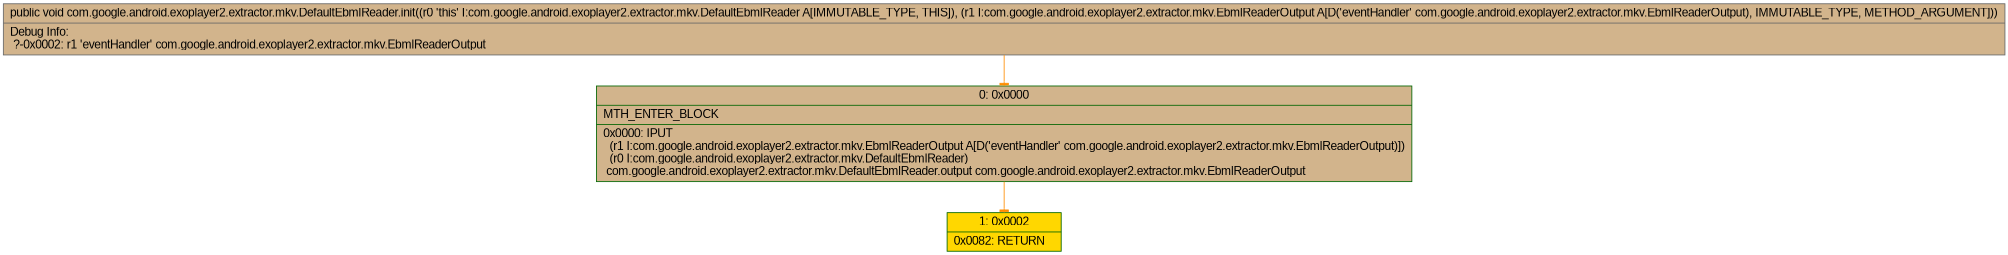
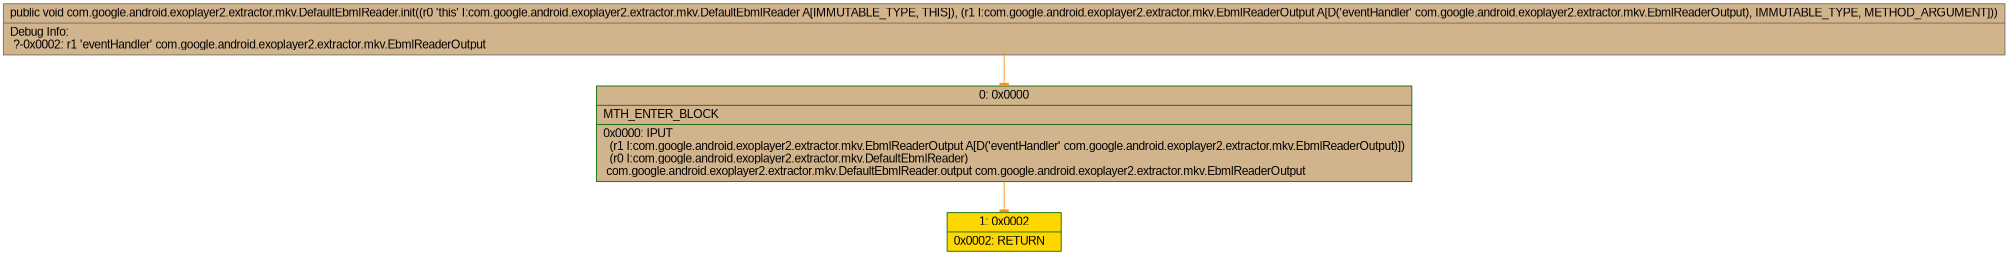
node "1: 0x0002": text "0x0082: RETURN" -> "0x0002: RETURN"
